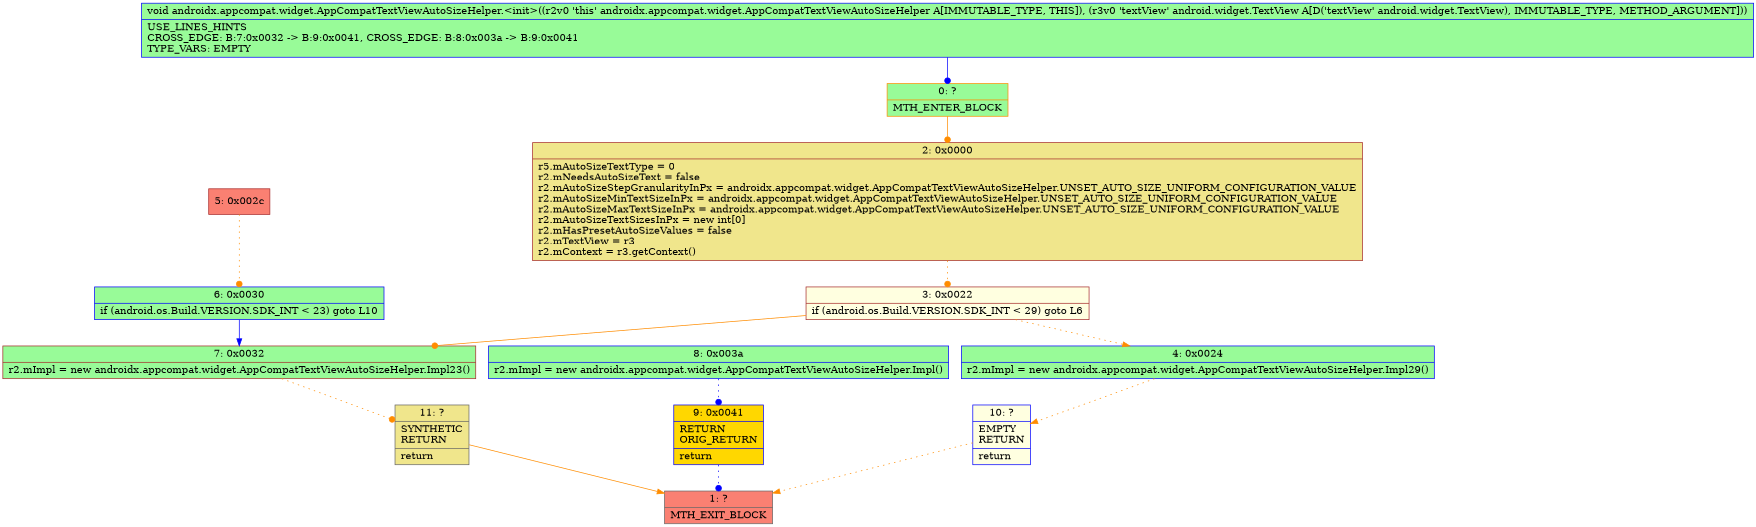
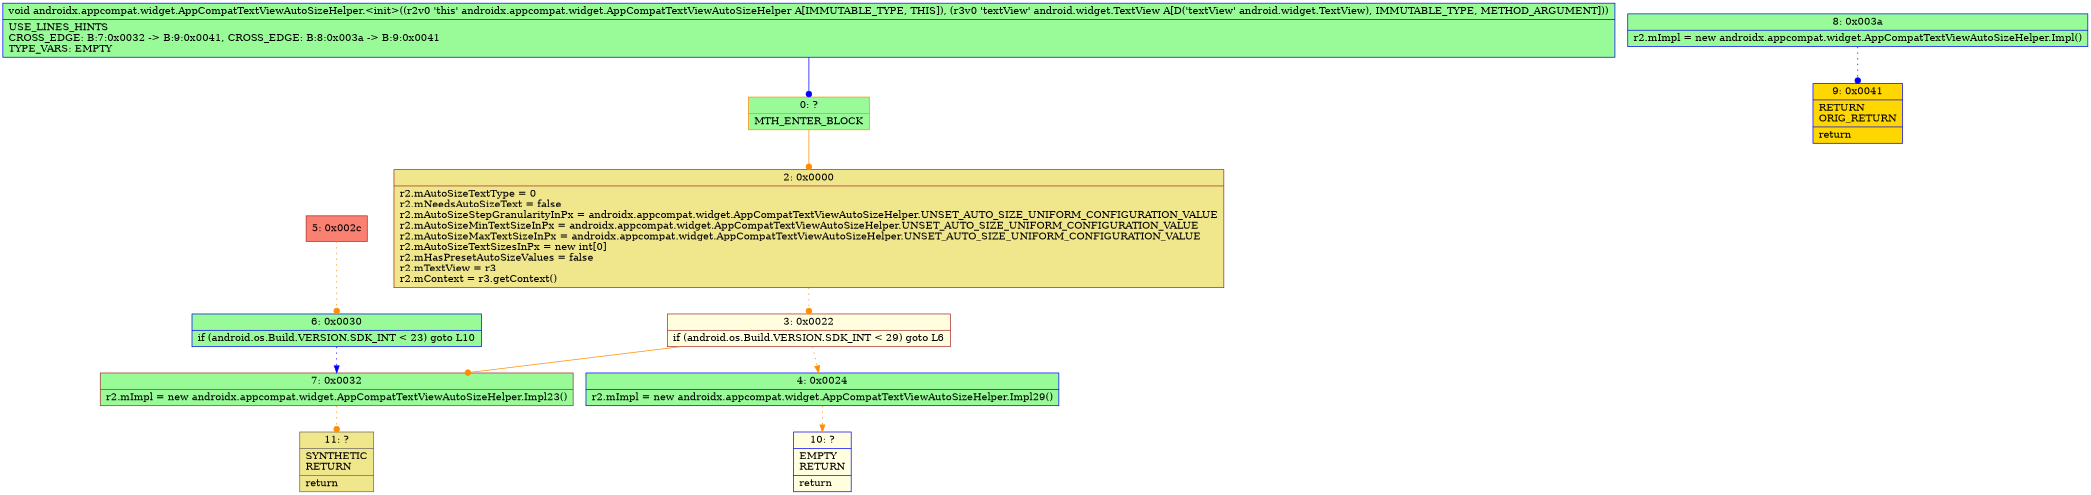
node "2: 0x0000": text "r5.mAutoSizeTextType = 0" -> "r2.mAutoSizeTextType = 0"
edge "6: 0x0030" -> "7: 0x0032": style solid -> dotted
node "1: ?": removed
